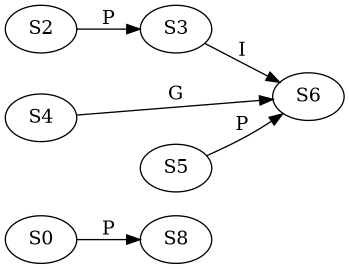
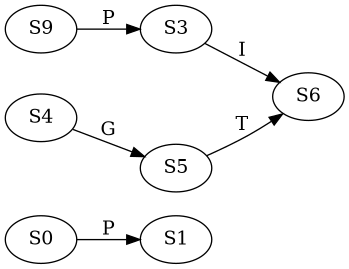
node "S2": label "S2" -> "S9"
edge "S4" -> "S6": now "S4" -> "S5"
edge "S5" -> "S6": label "P" -> "T"
node "S8": label "S8" -> "S1"
